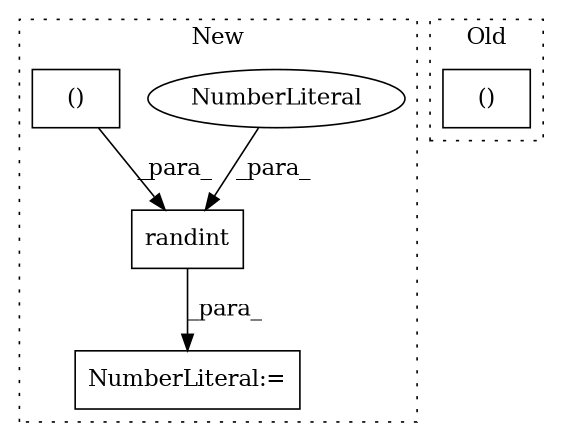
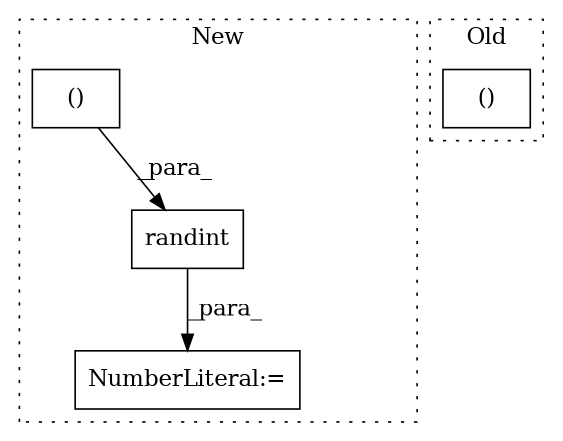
node "NumberLiteral": removed
